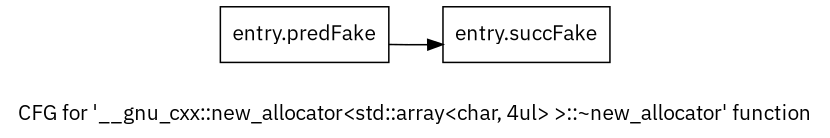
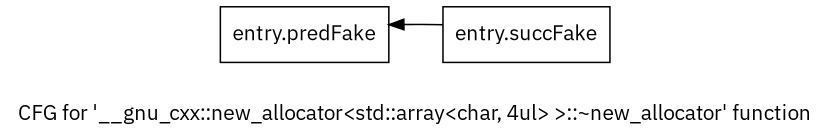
edge "entry.predFake" -> "entry.succFake": reversed
